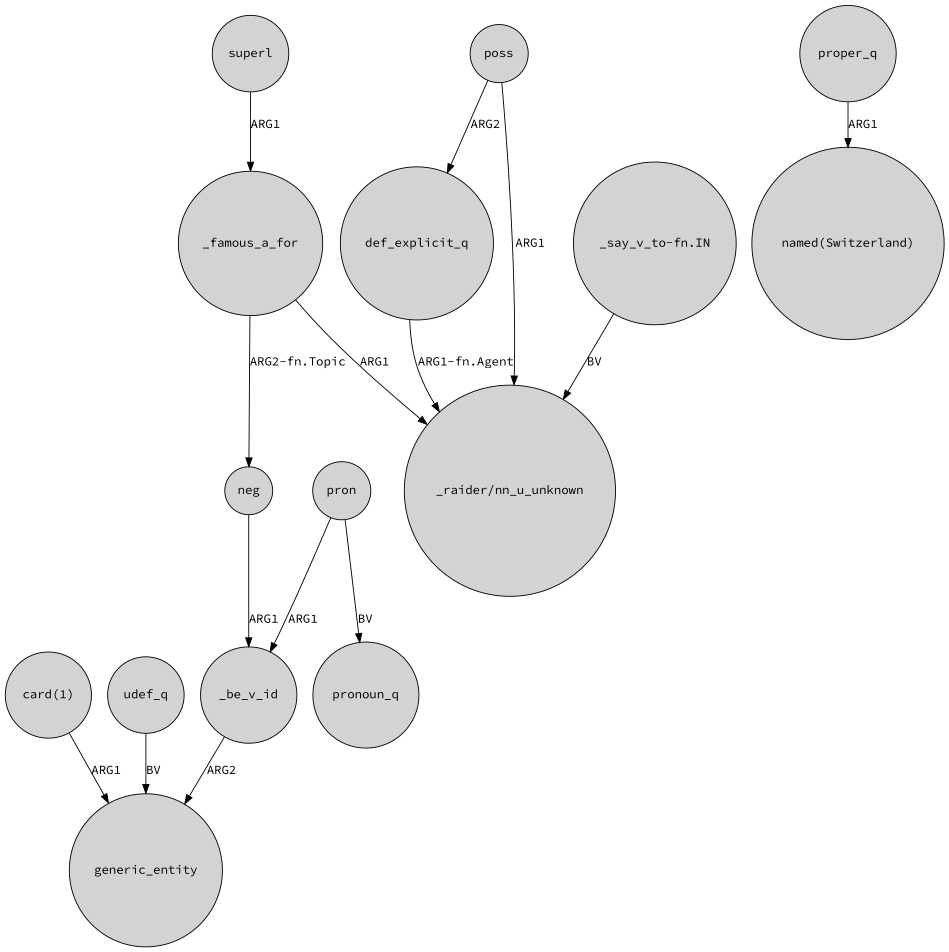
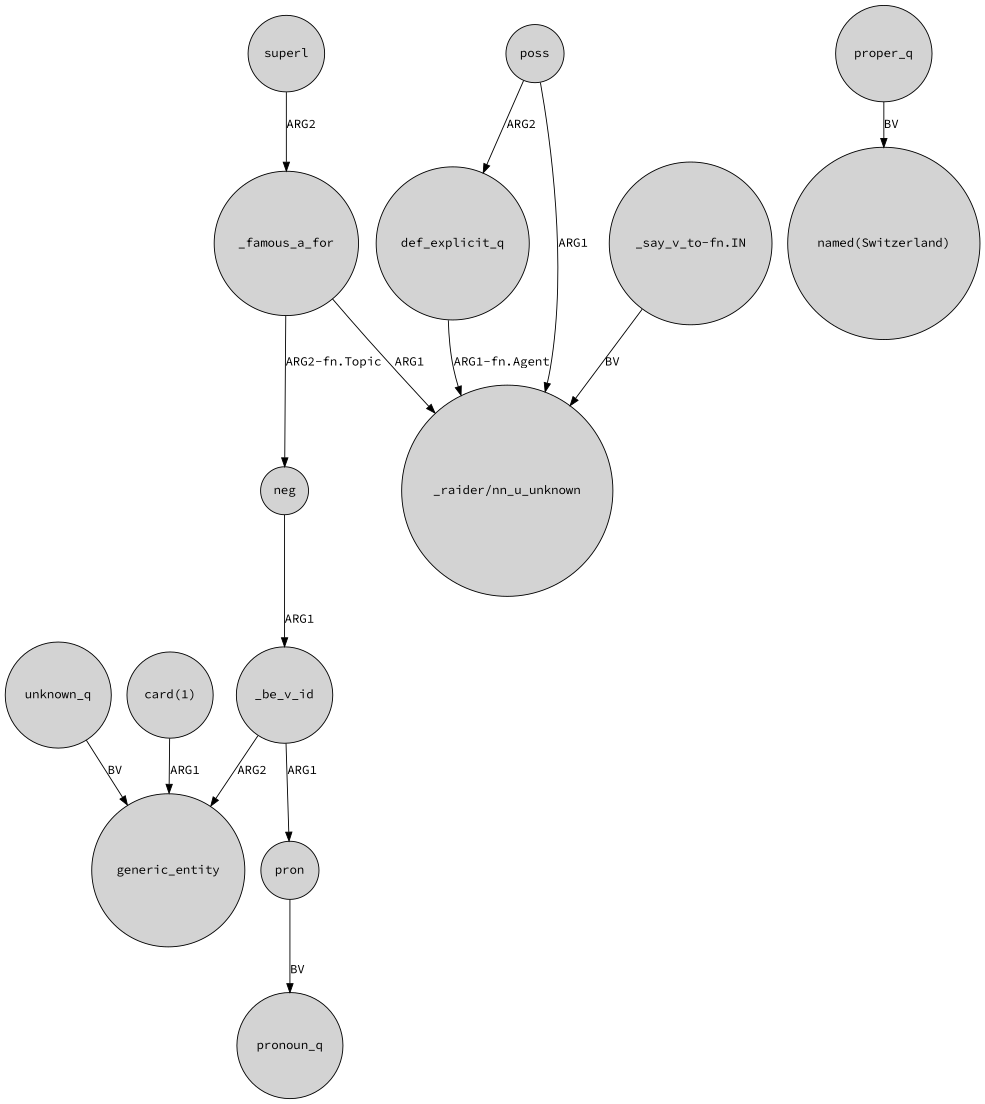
edge "superl" -> "_famous_a_for": label "ARG1" -> "ARG2"
edge "proper_q" -> "named(Switzerland)": label "ARG1" -> "BV"
edge "pron" -> "_be_v_id": reversed
node "udef_q": label "udef_q" -> "unknown_q"
